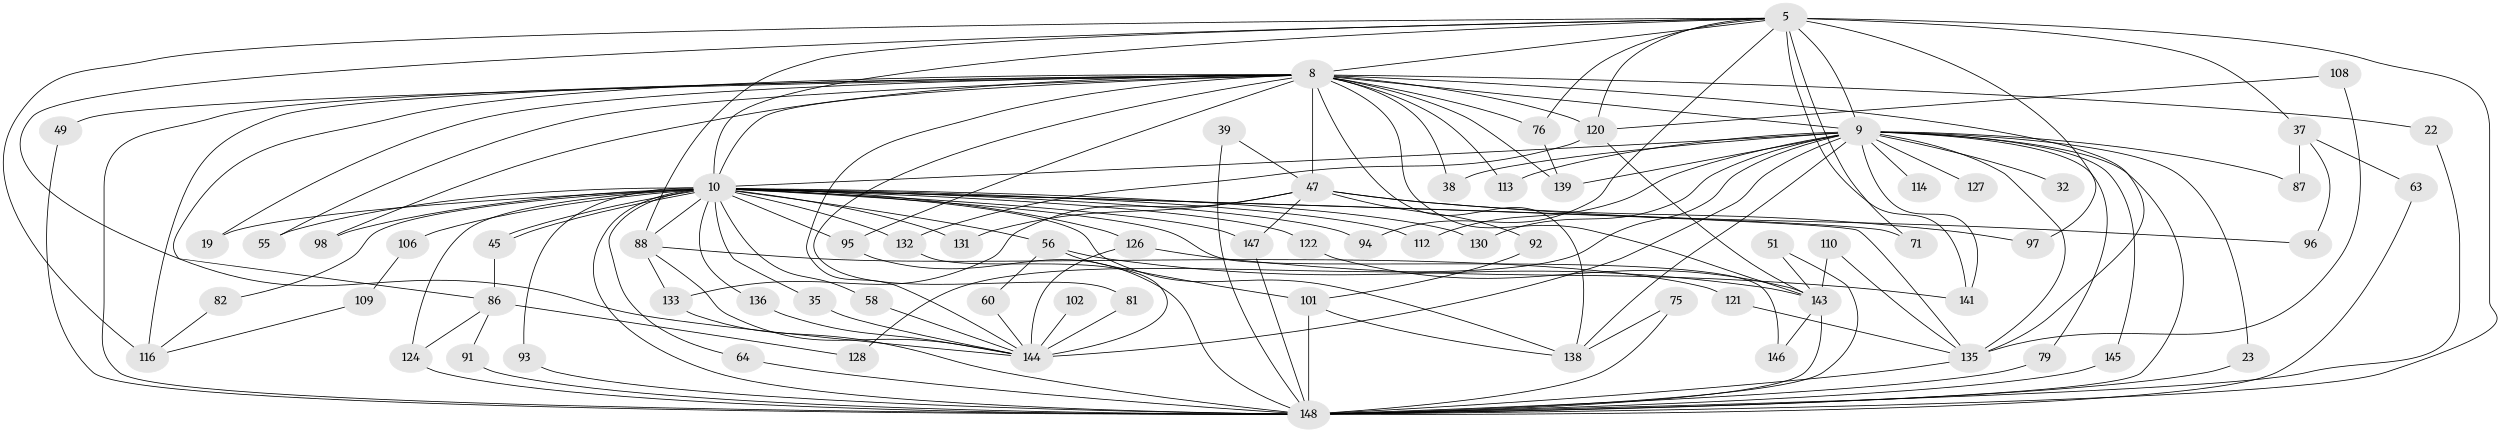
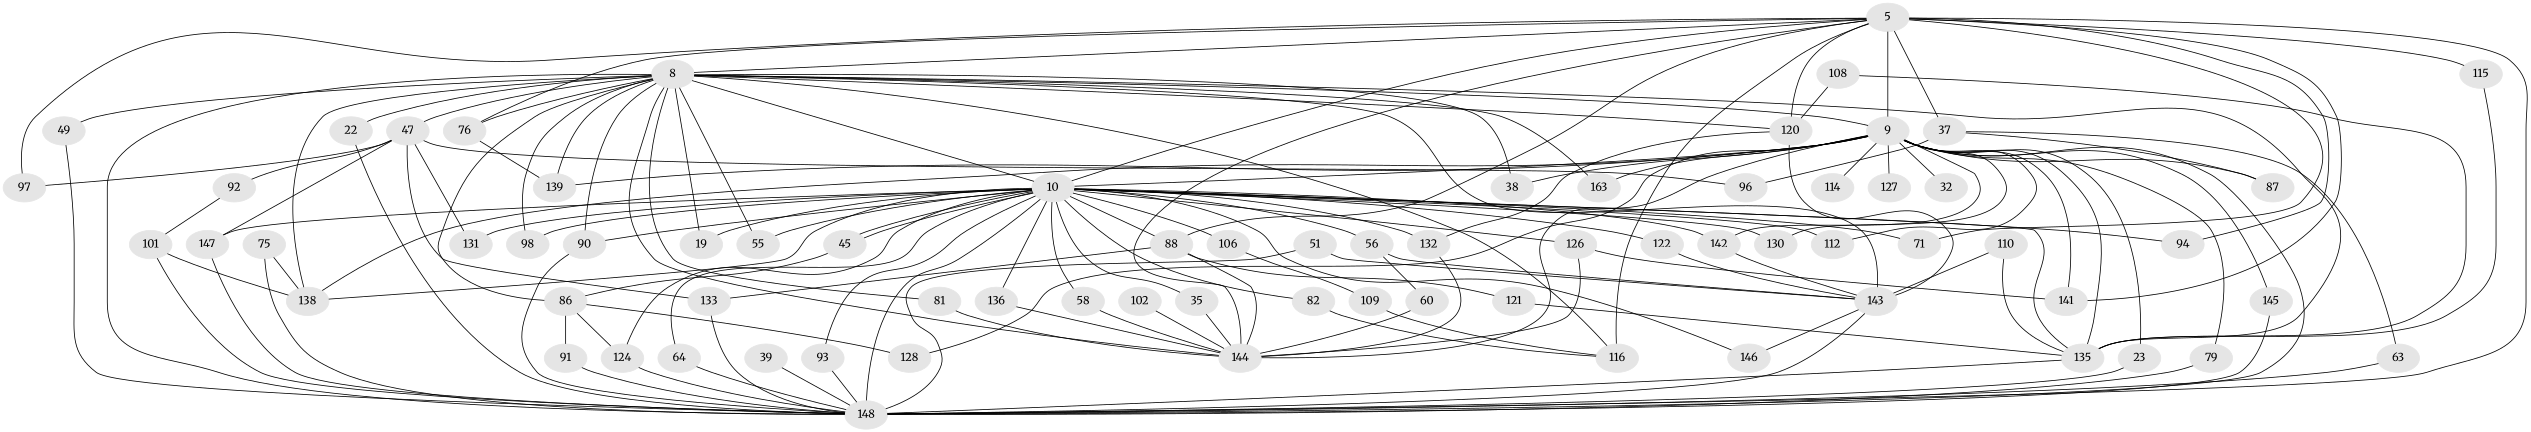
node "115": added
edge "39" -- "47": removed
node "113": label "113" -> "163"
node "95": label "95" -> "90"
node "142": added
edge "56" -- "101": removed
